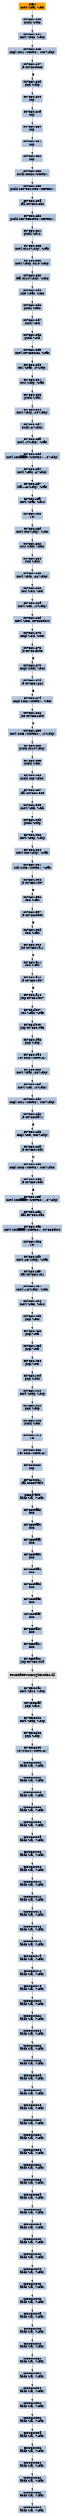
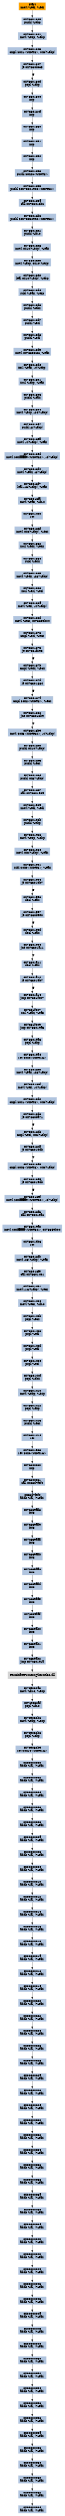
edge "0x0000000a addb %al, (%eax)" -> "0x0000000c addb %al, (%eax)": added
